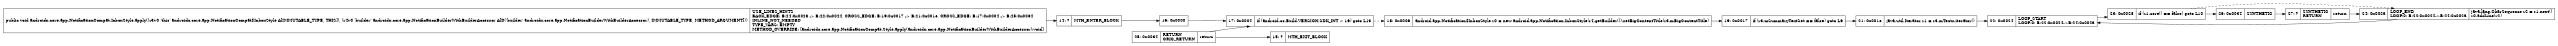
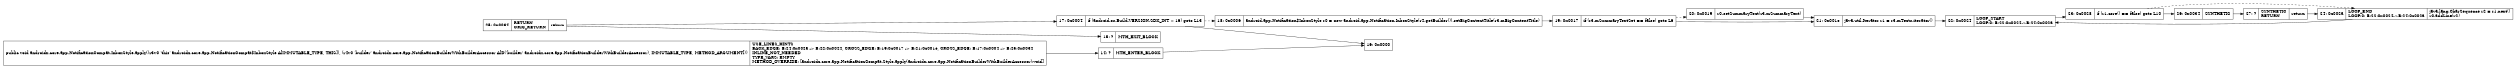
node "20: 0x0019": added
edge "16: 0x0000" -> "17: 0x0004": reversed
